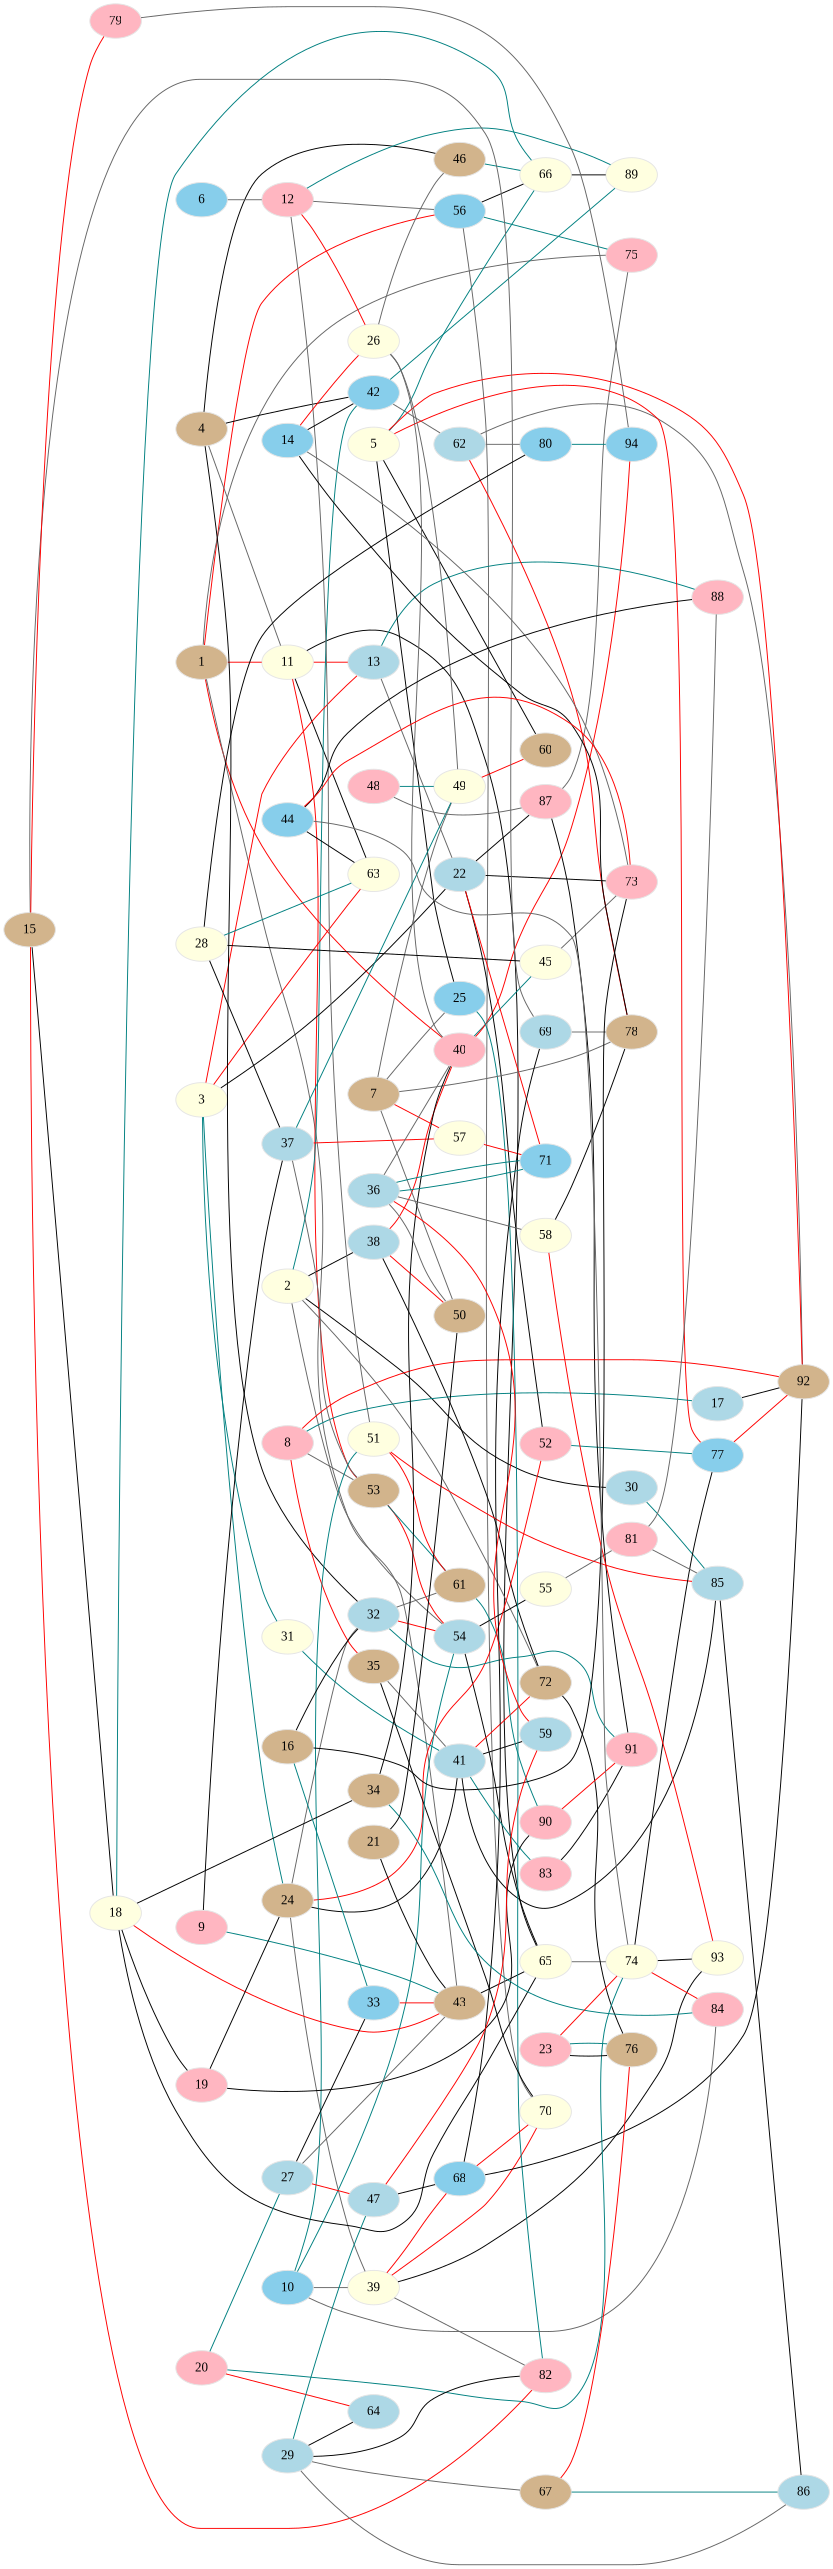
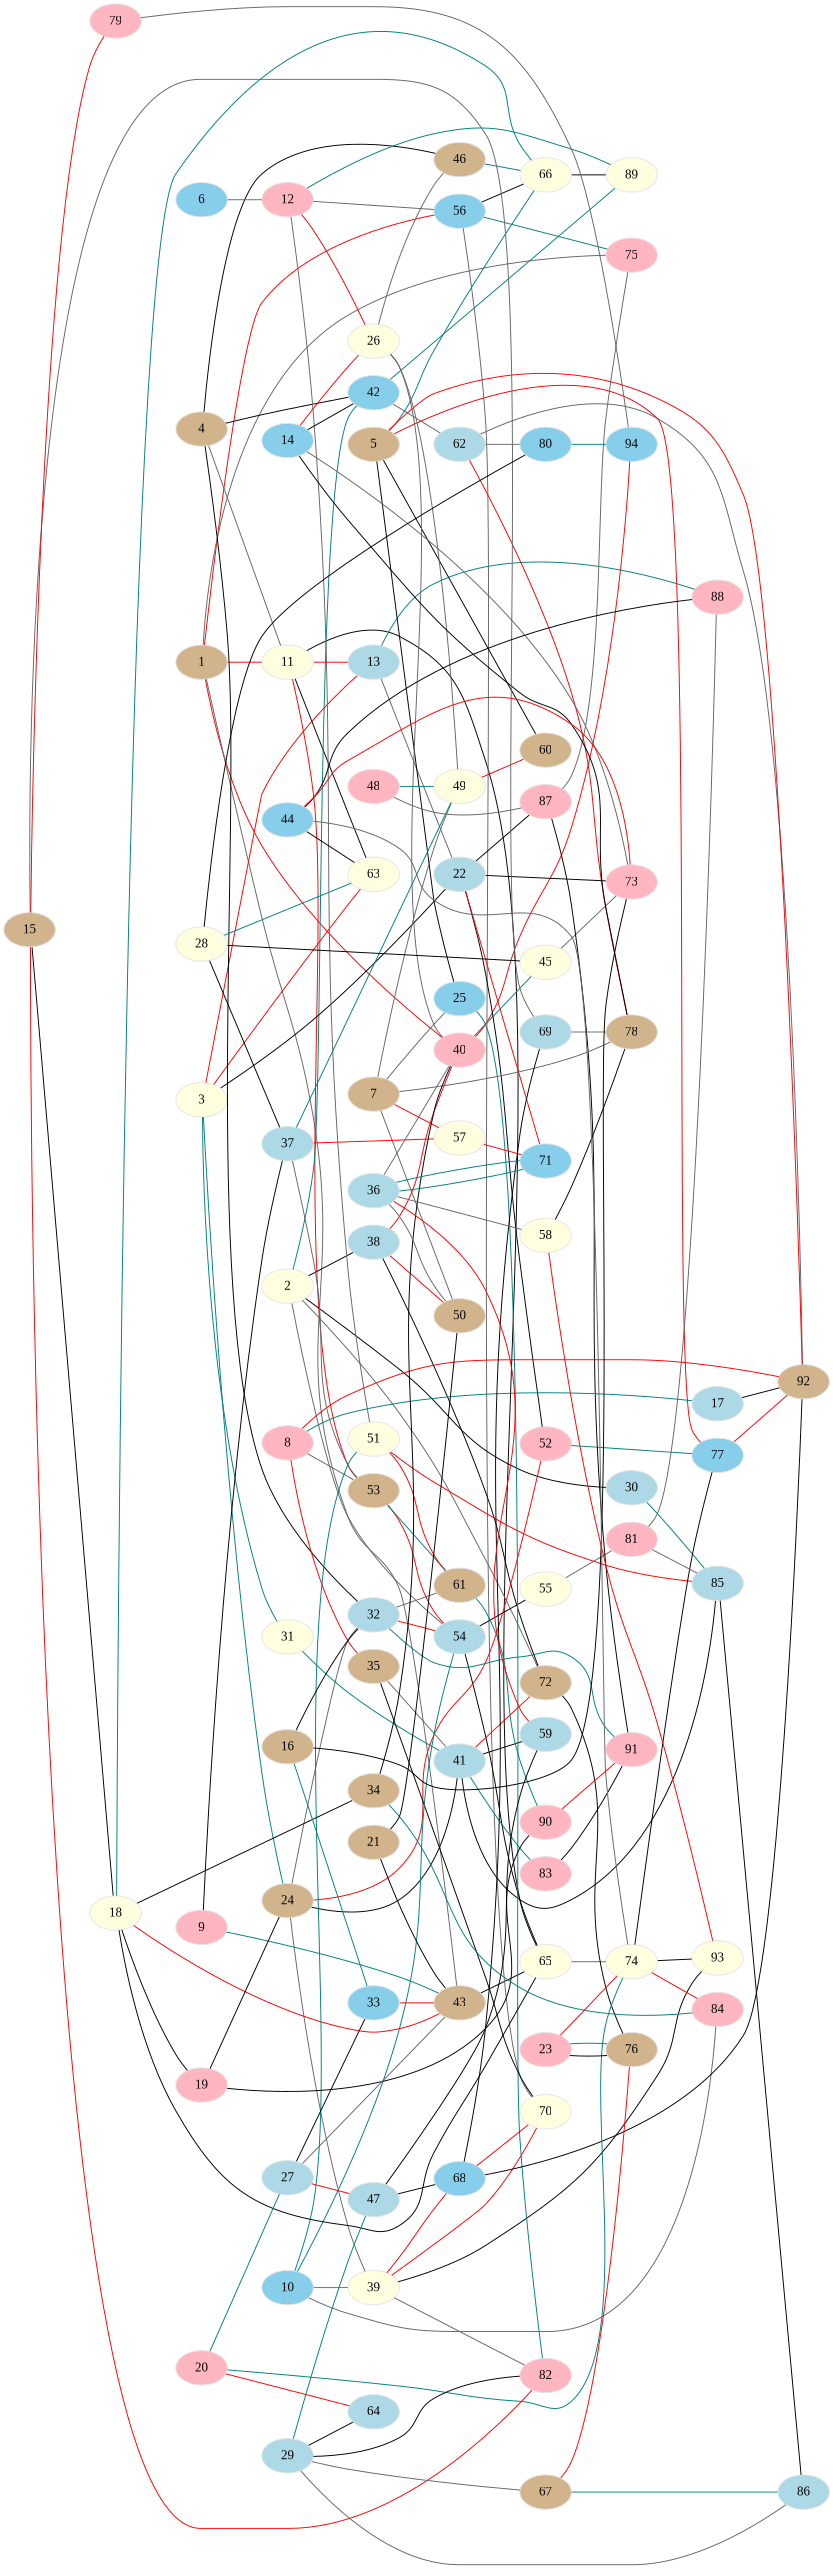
node "5": fillcolor lightyellow -> tan
edge "59" -- "47": color red -> black
